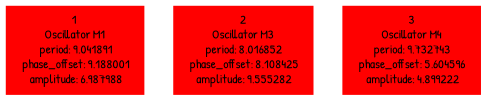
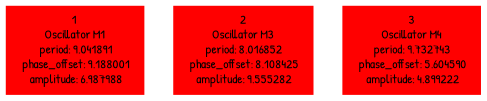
node "3": text "phase_offset: 5.604596" -> "phase_offset: 5.604590"
